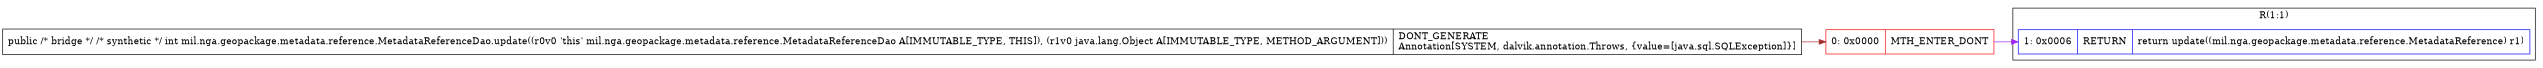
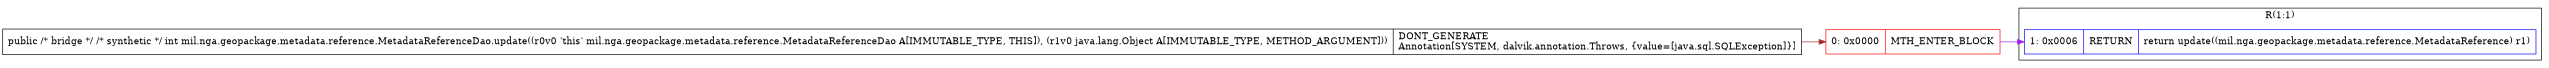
node "0: 0x0000": text "MTH_ENTER_DONT" -> "MTH_ENTER_BLOCK"
